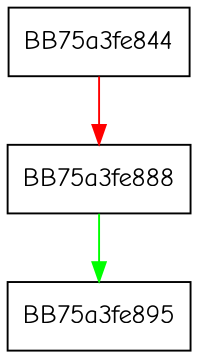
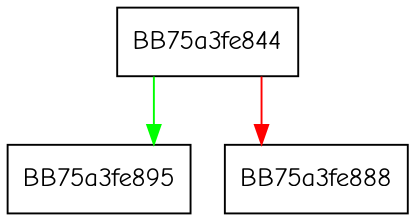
edge "BB75a3fe888" -> "BB75a3fe895": now "BB75a3fe844" -> "BB75a3fe895"
